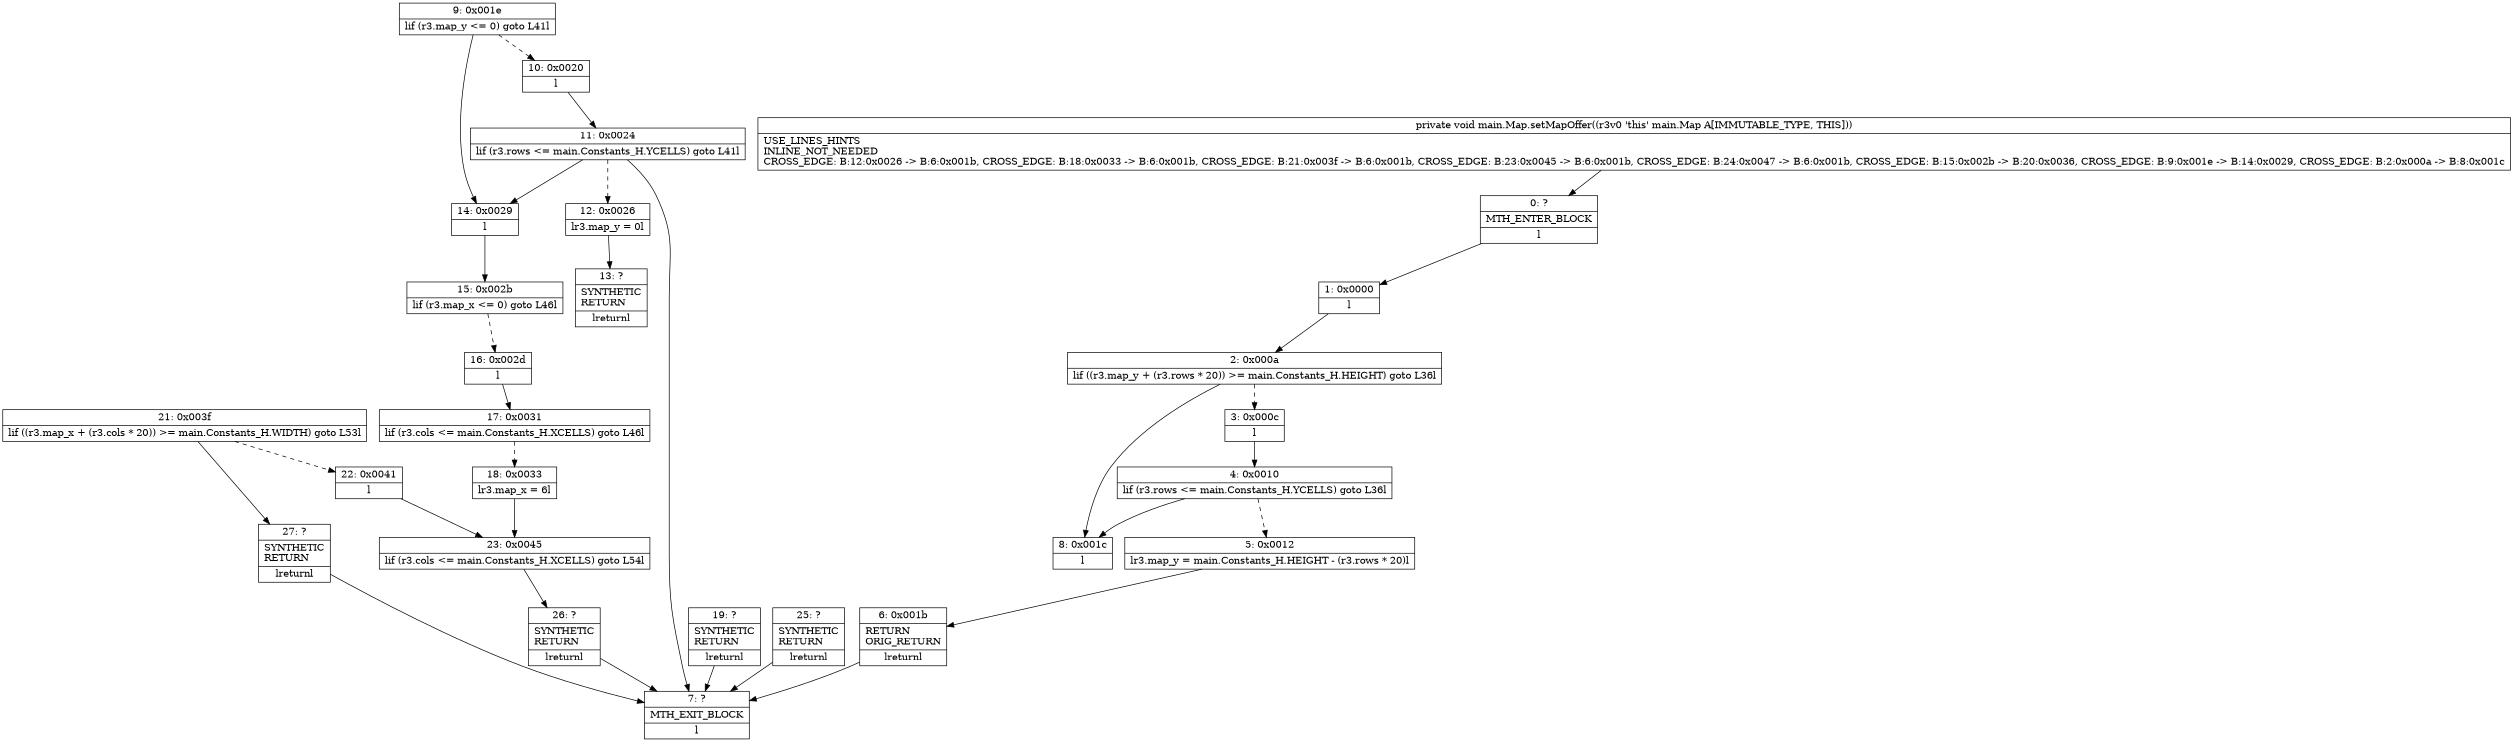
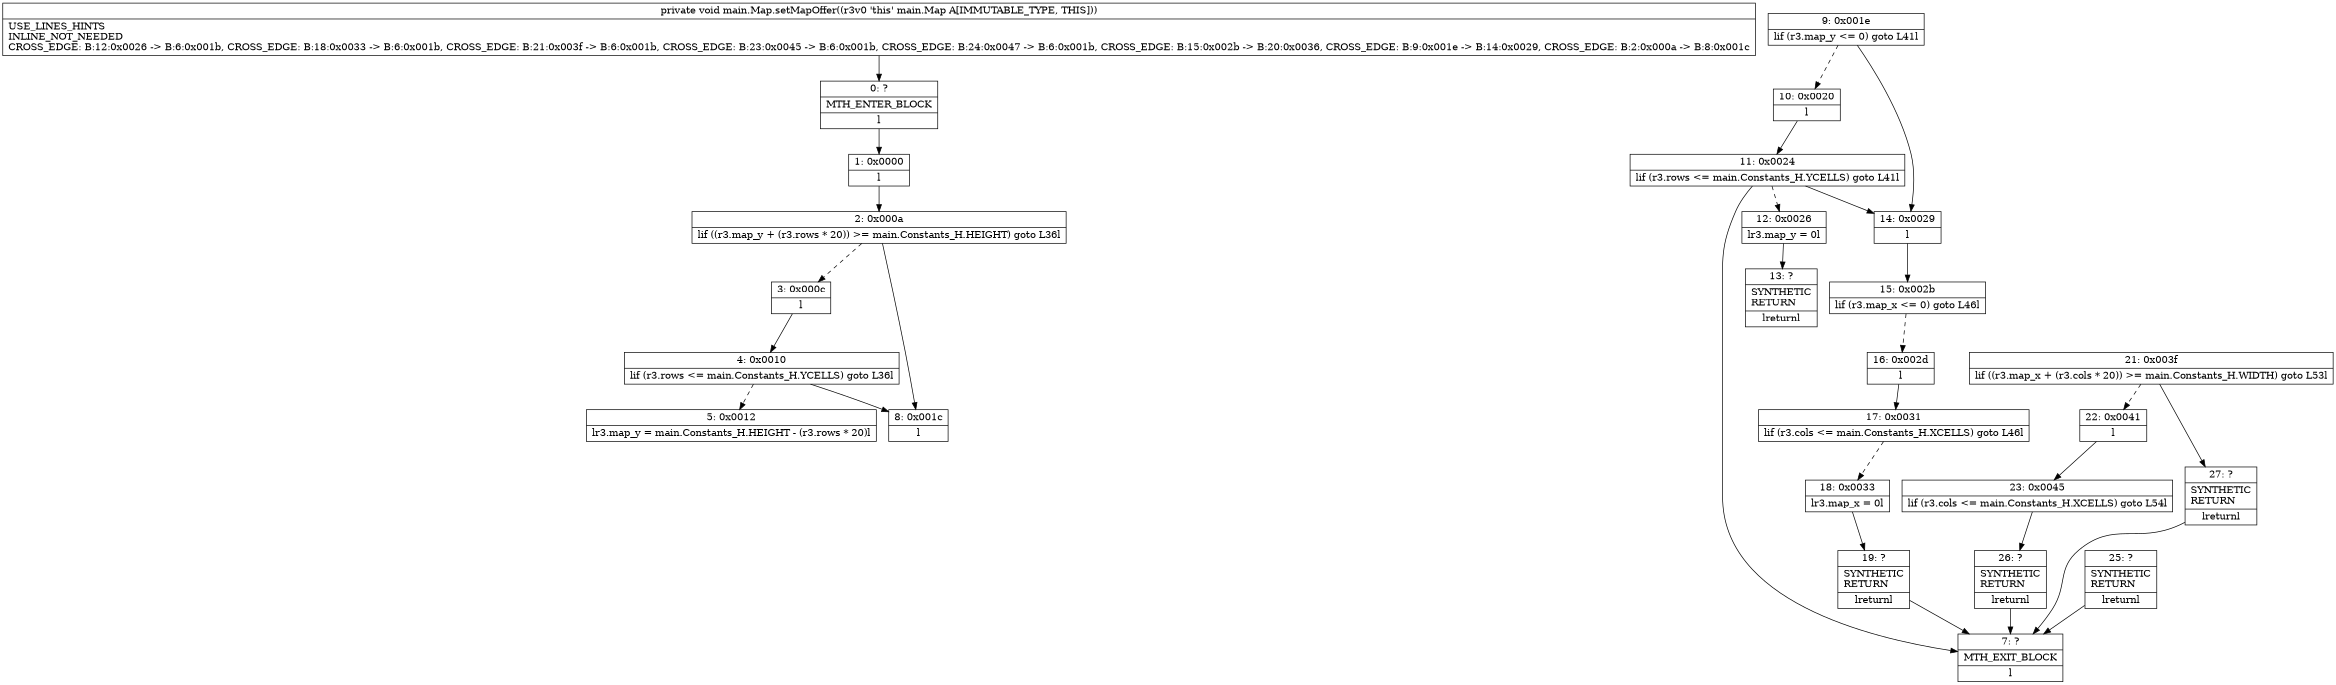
node "18: 0x0033": text "lr3.map_x = 6l" -> "lr3.map_x = 0l"
edge "18: 0x0033" -> "23: 0x0045": now "18: 0x0033" -> "19: ?"
node "6: 0x001b": removed
